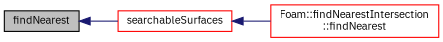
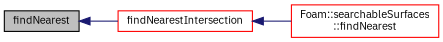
node "searchableSurfaces": label "searchableSurfaces" -> "findNearestIntersection"
node "Foam::findNearestIntersection ::findNearest": label "Foam::findNearestIntersection ::findNearest" -> "Foam::searchableSurfaces ::findNearest"
